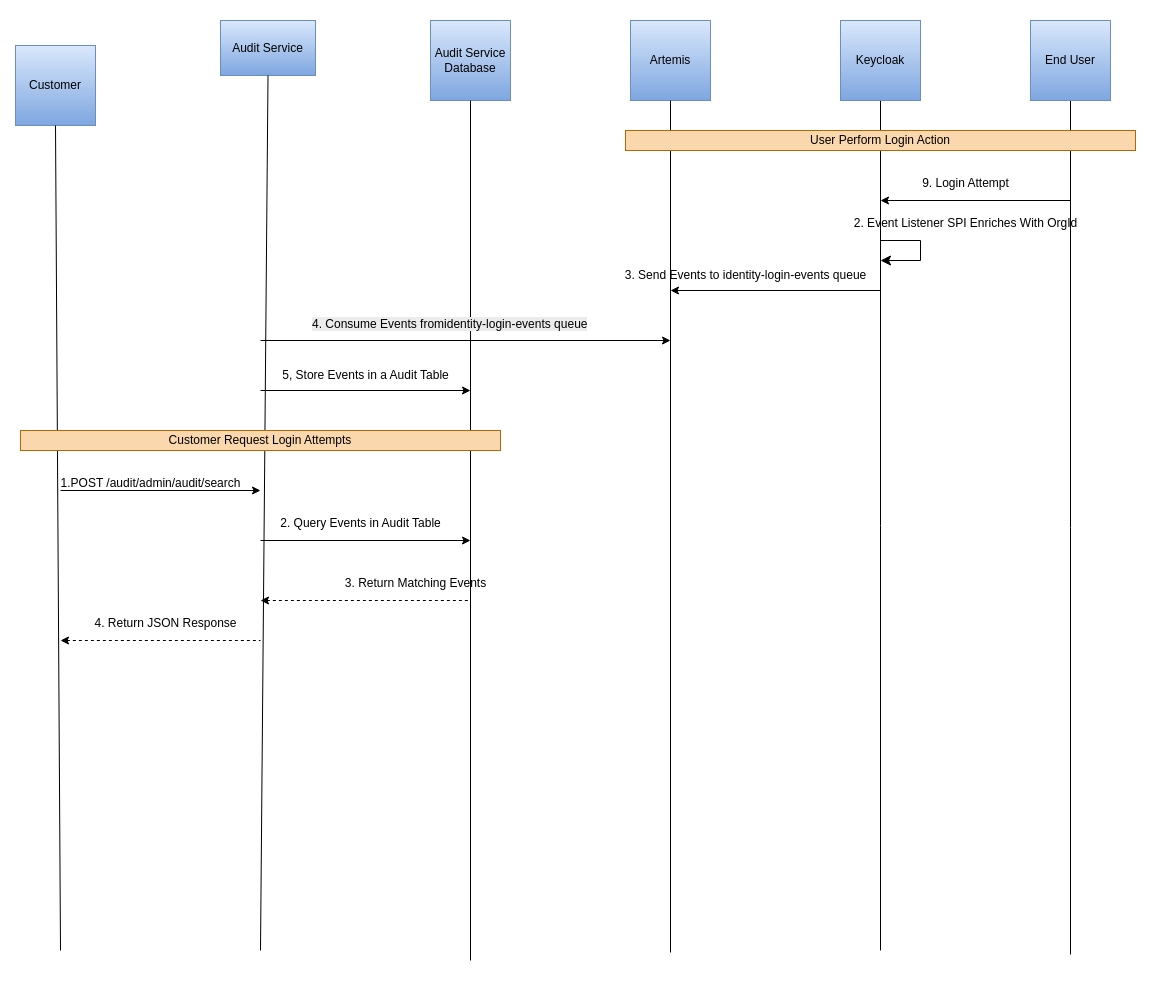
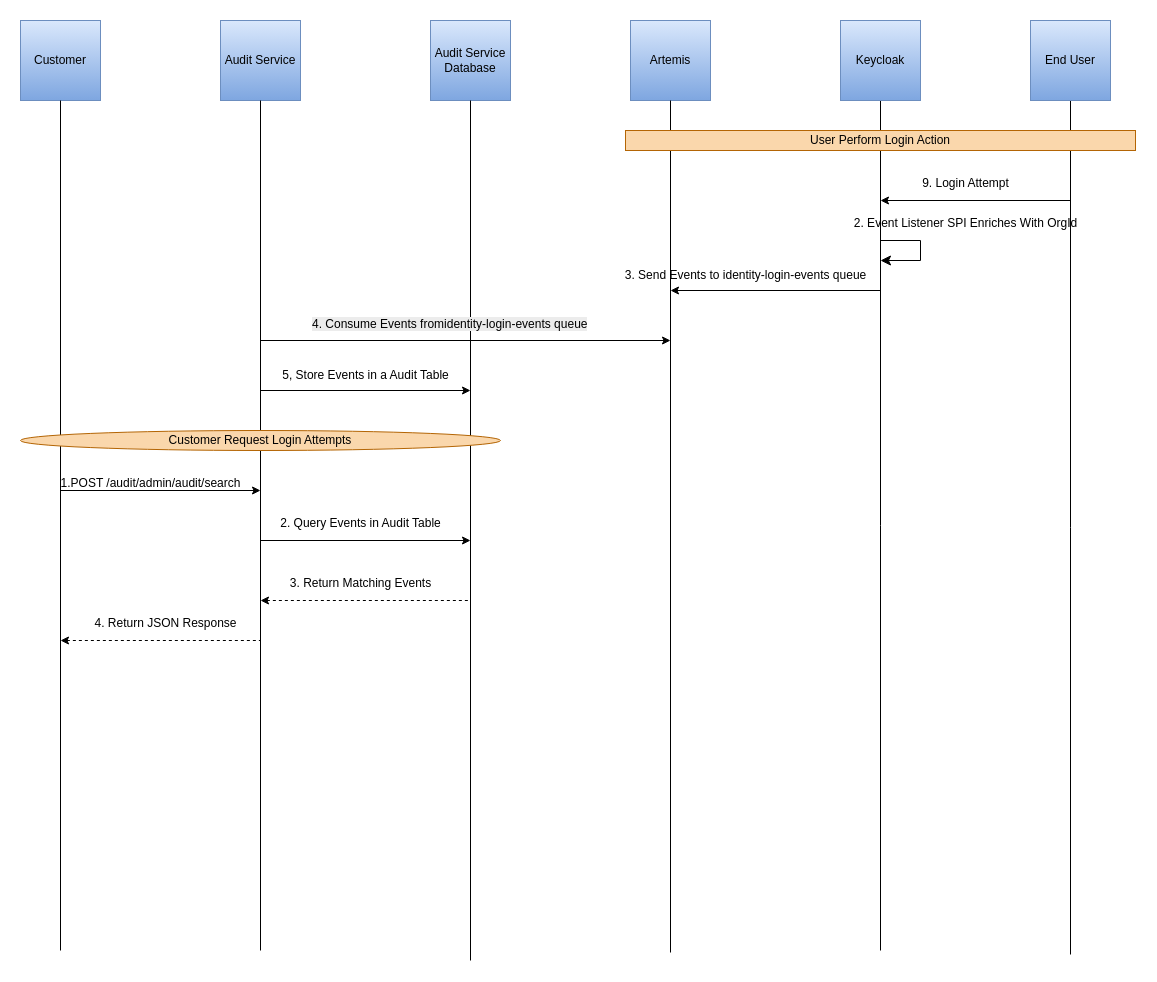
node "Audit Service": size 95x55 -> 80x80
node "Customer": moved (56, 86) -> (61, 61)
node "Customer Request Login Attempts": shape rectangle -> ellipse
node "3. Return Matching Events": moved (416, 584) -> (361, 584)
